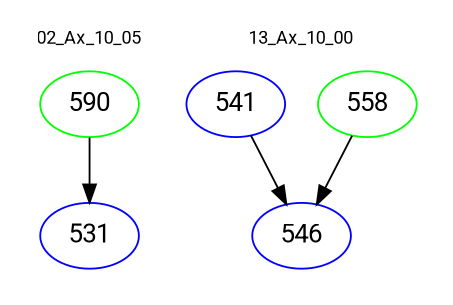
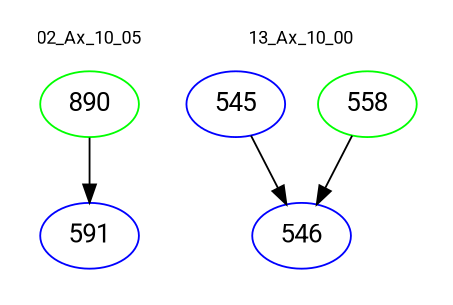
node "590": label "590" -> "890"
node "541": label "541" -> "545"
node "531": label "531" -> "591"
